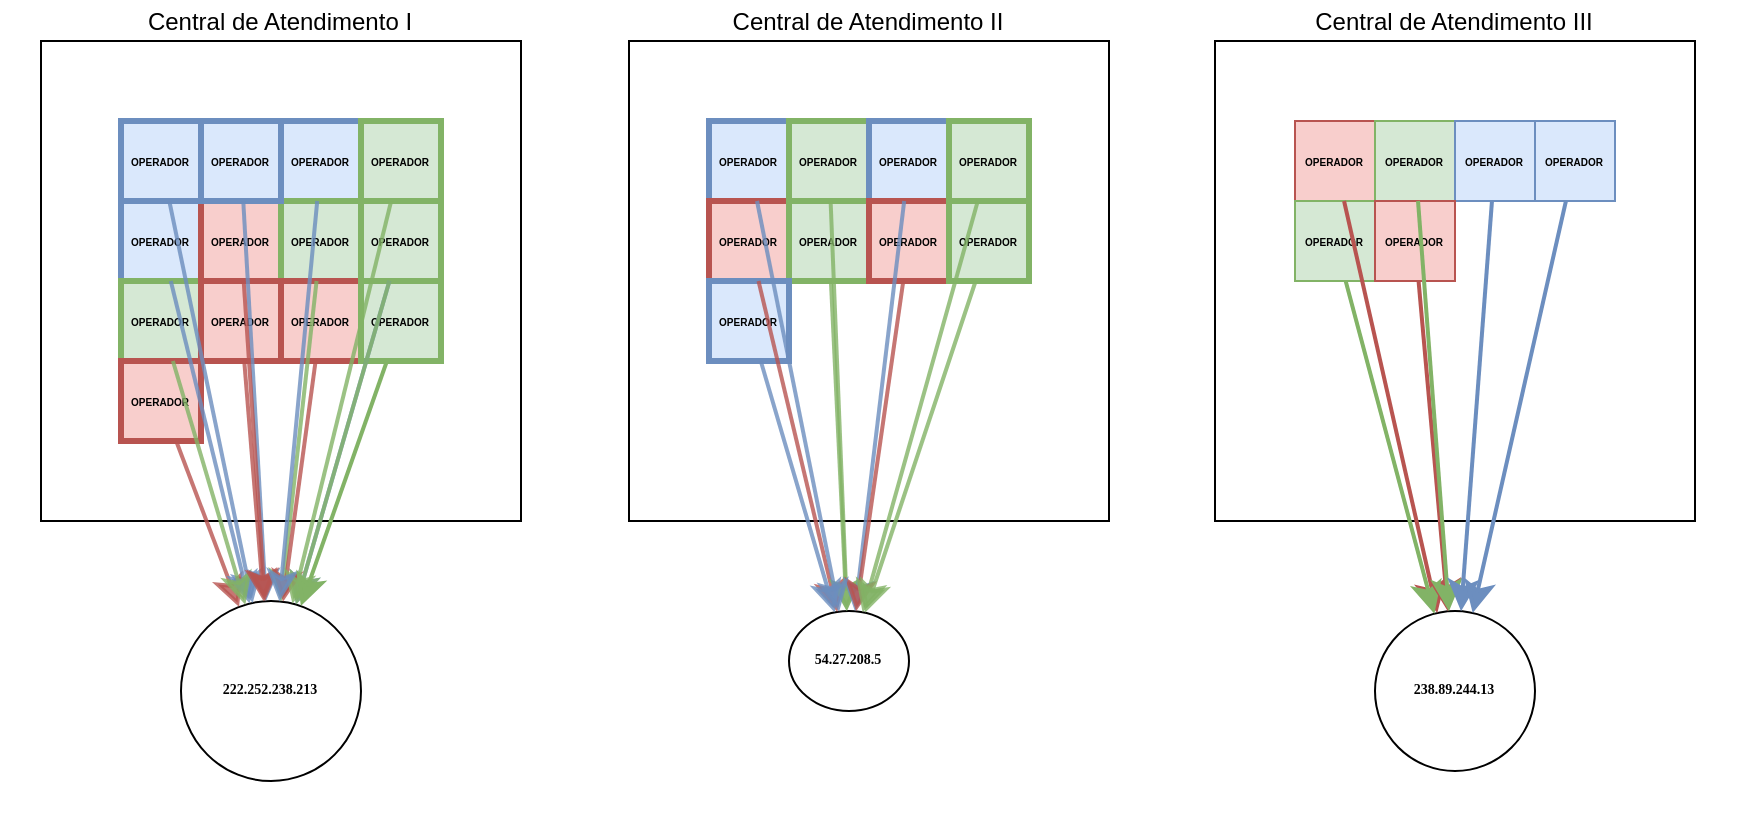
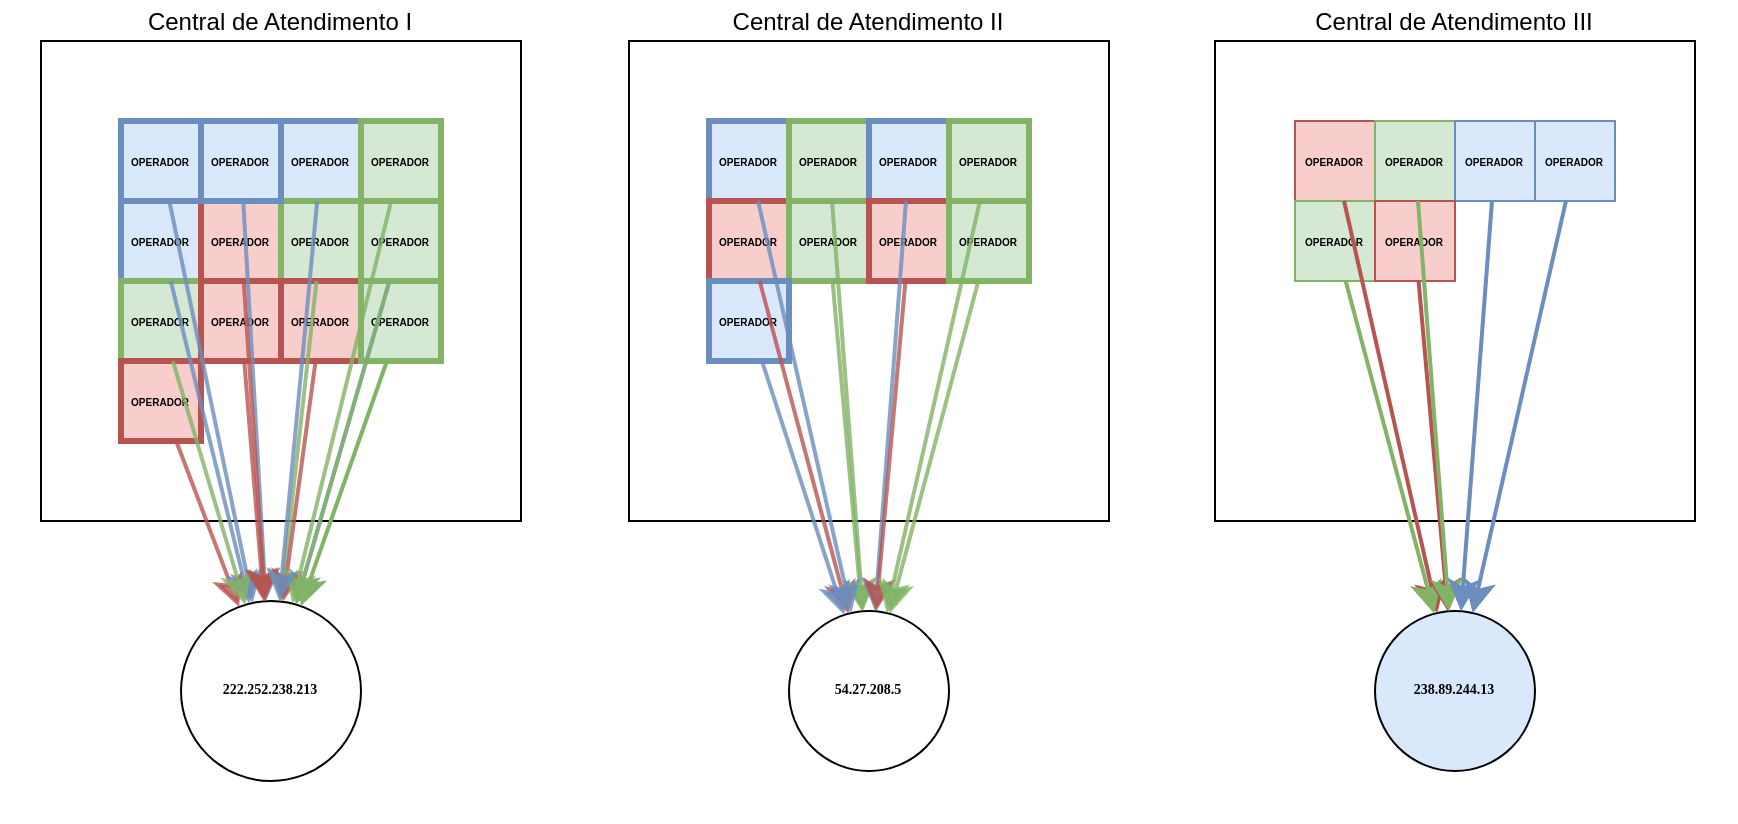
node "54.27.208.5": size 120x100 -> 160x160
node "238.89.244.13": fillcolor #ffffff -> #dae8fc
